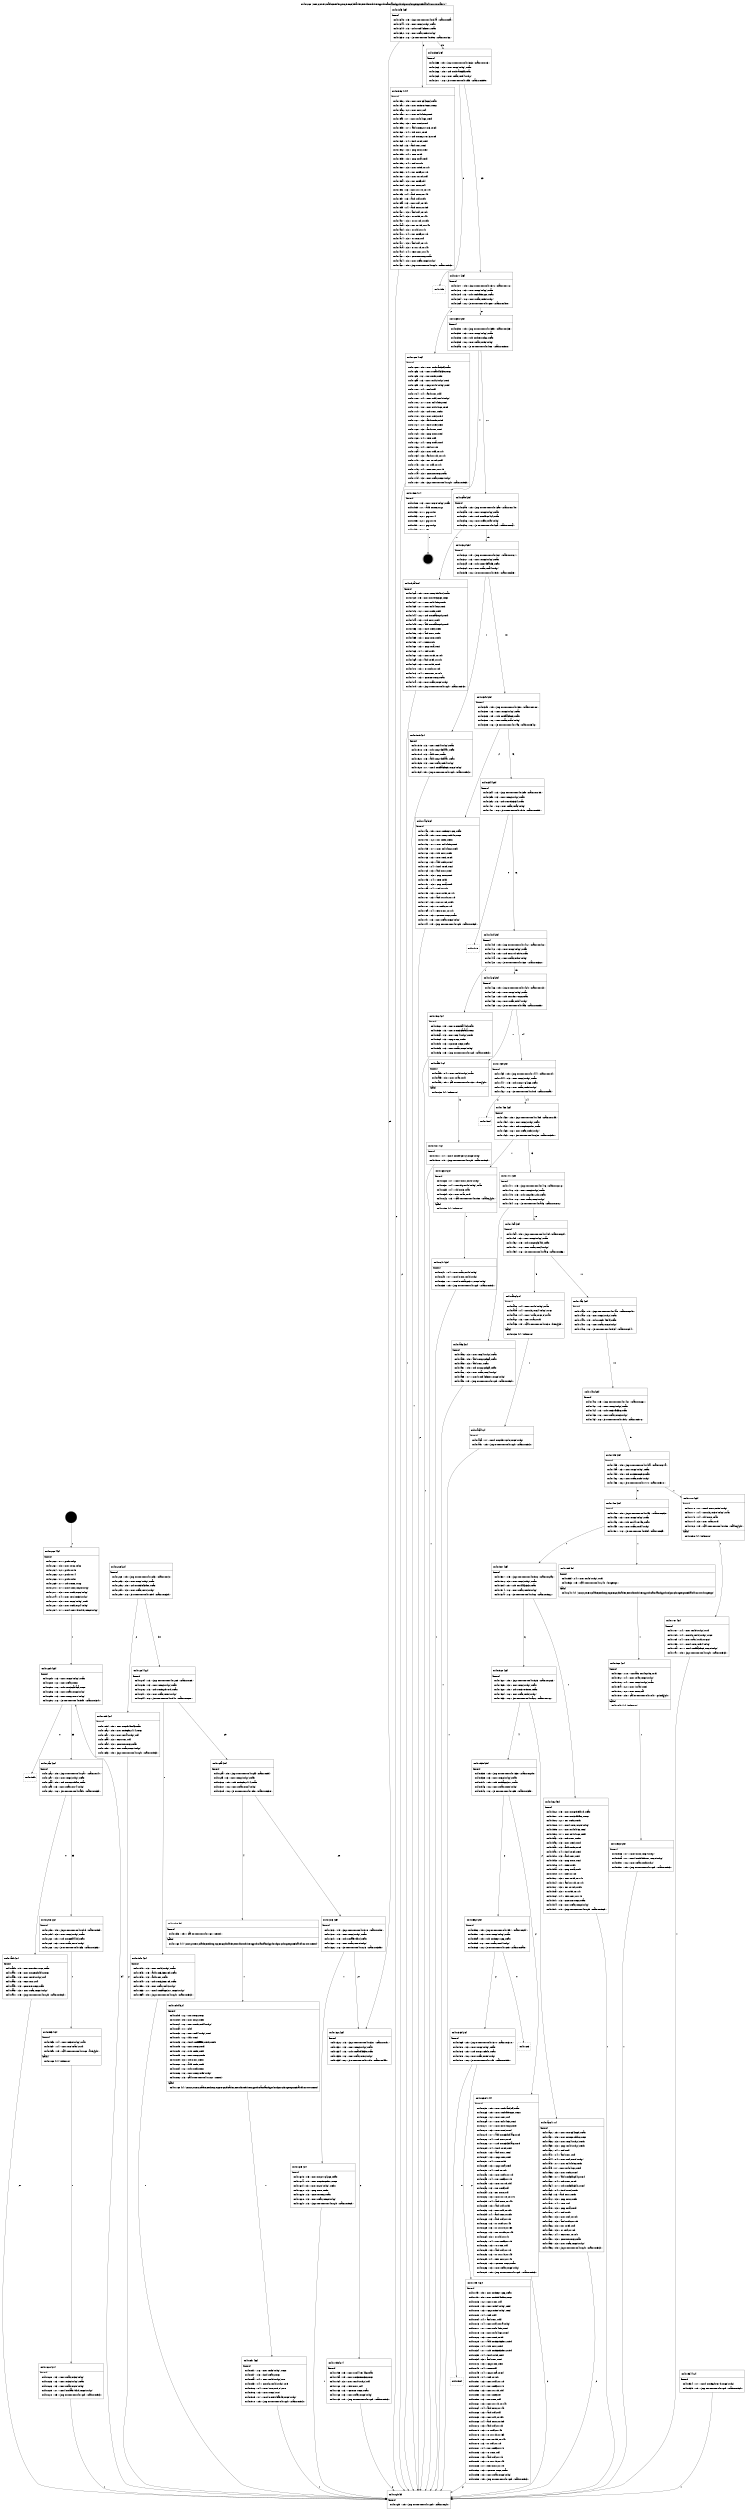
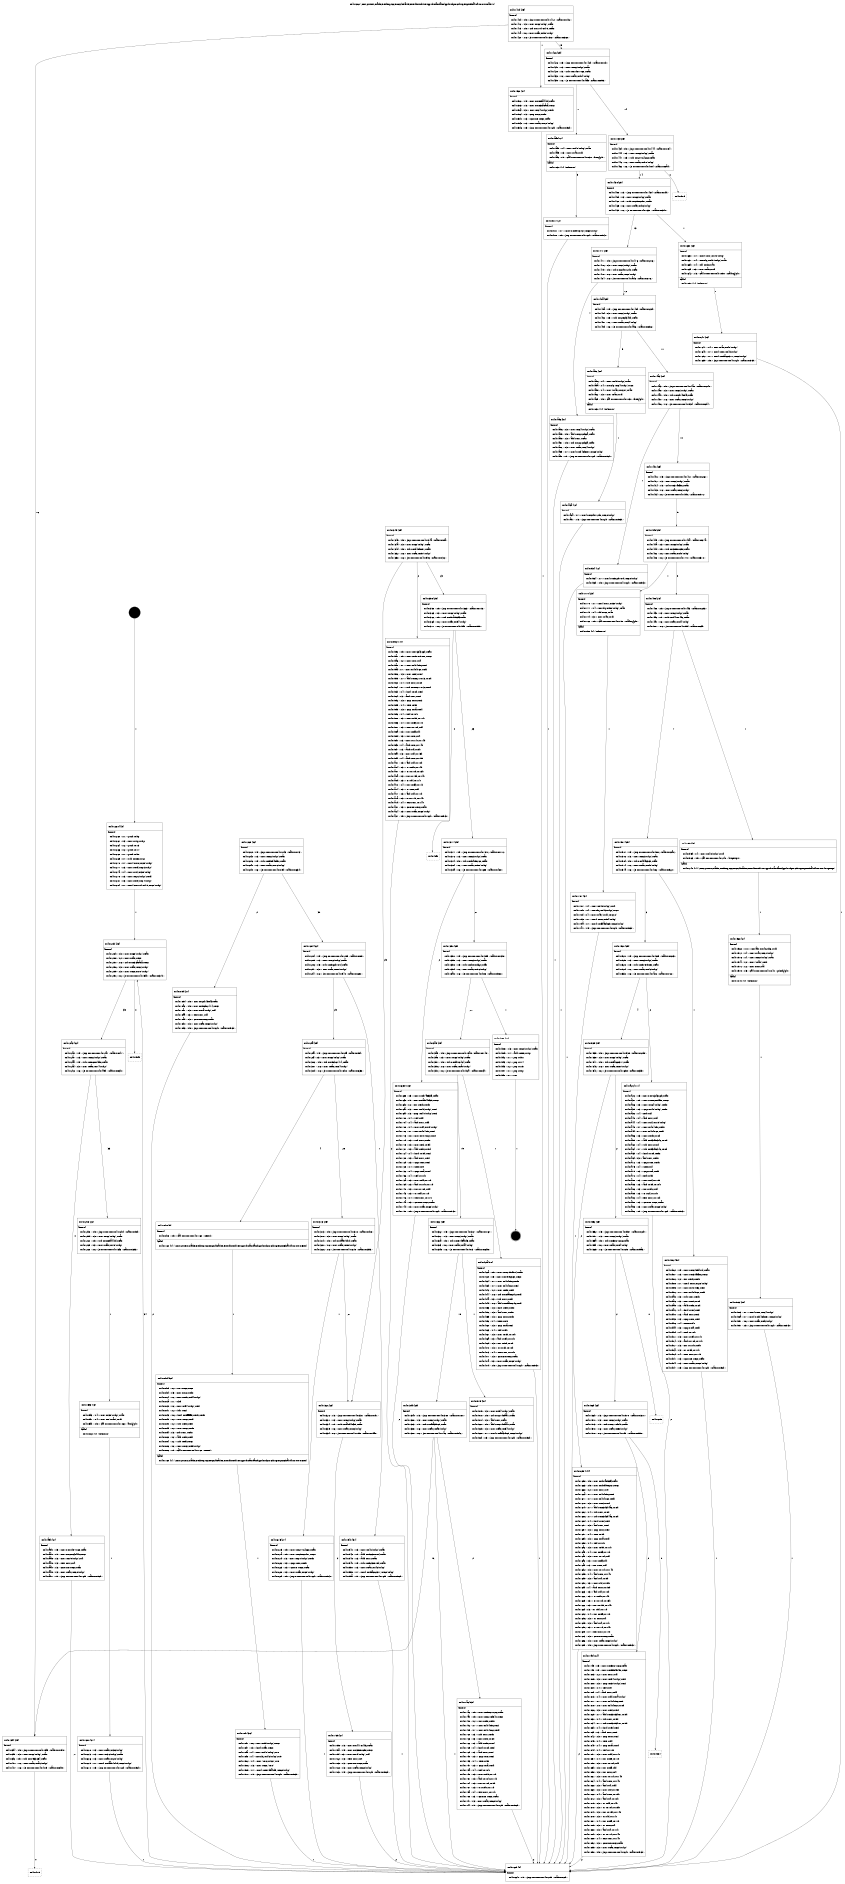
edge "0x4014a3 [25]" -> "0x401934 [12]": added, label "1"
edge "0x4013f4 [25]" -> "0x40140d [25]": reversed
edge "0x401915 [31]" -> "0x401c2b [5]": now "0x4013db [25]" -> "0x401c2b [5]"
